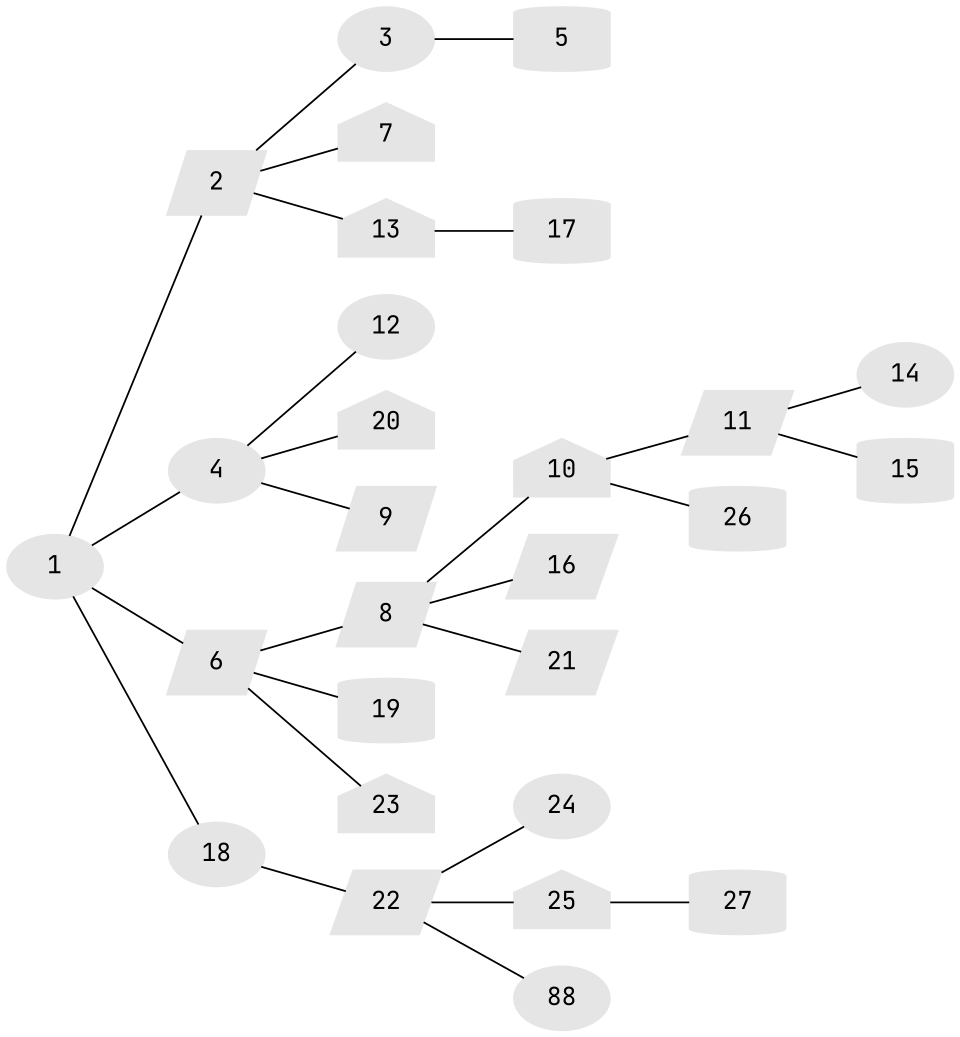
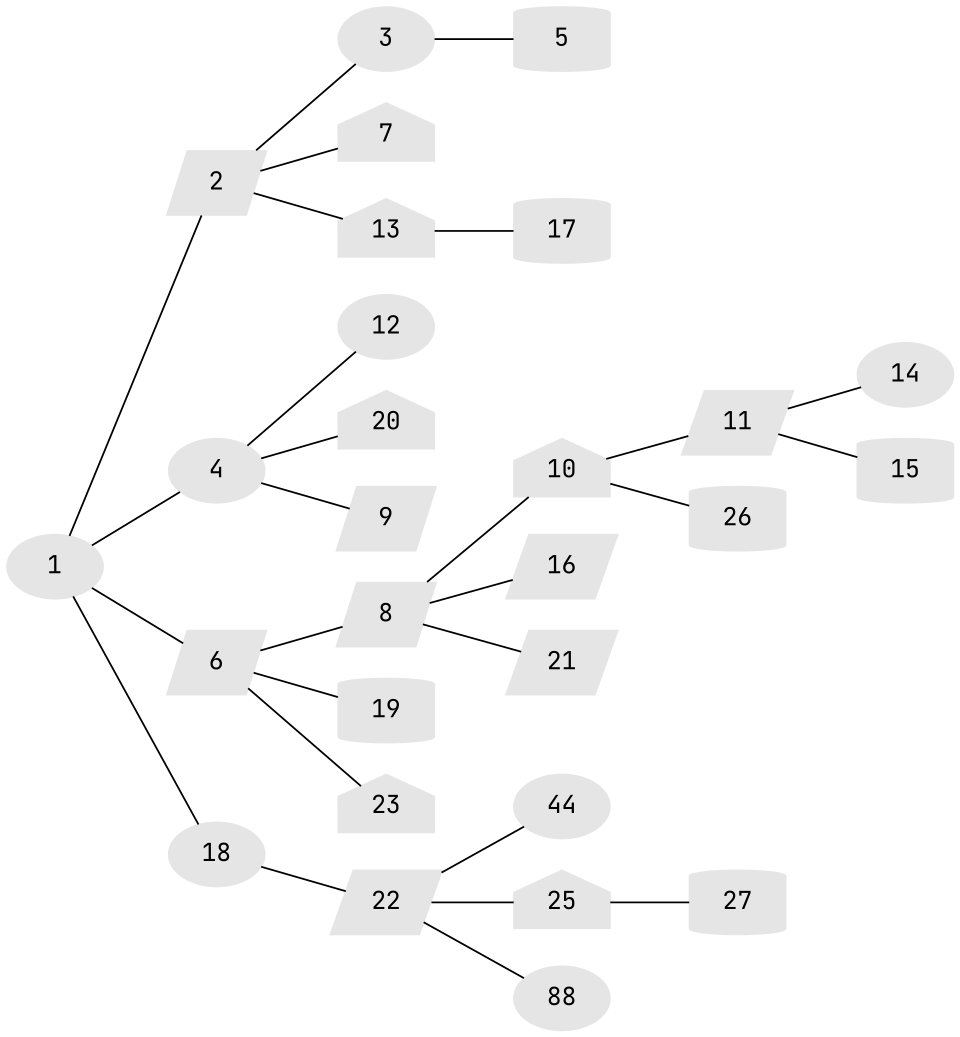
node "24": label "24" -> "44"
